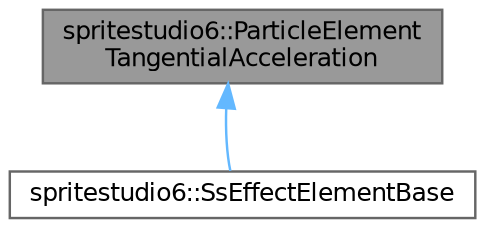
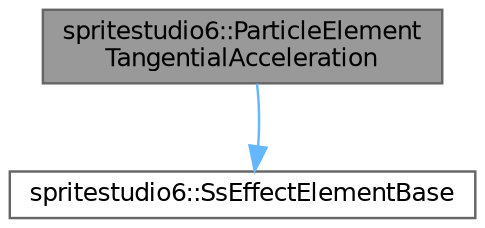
edge "spritestudio6::SsEffectElementBase" -> "spritestudio6::ParticleElement TangentialAcceleration": reversed
